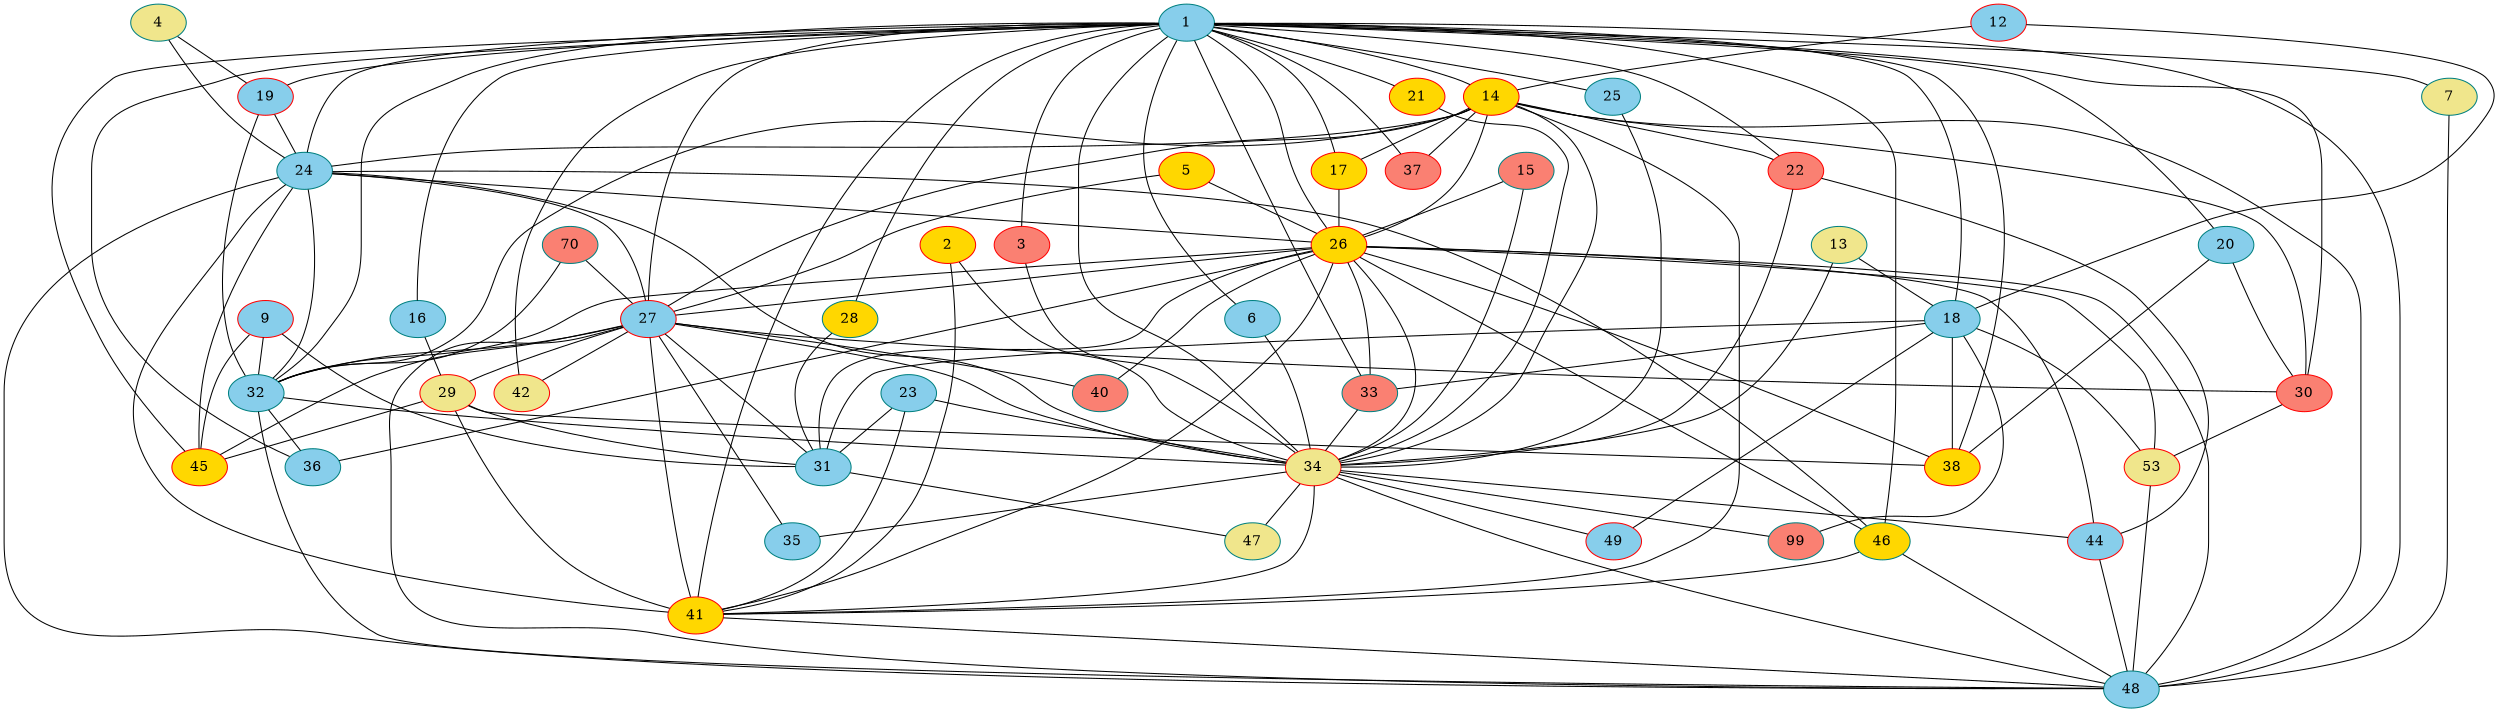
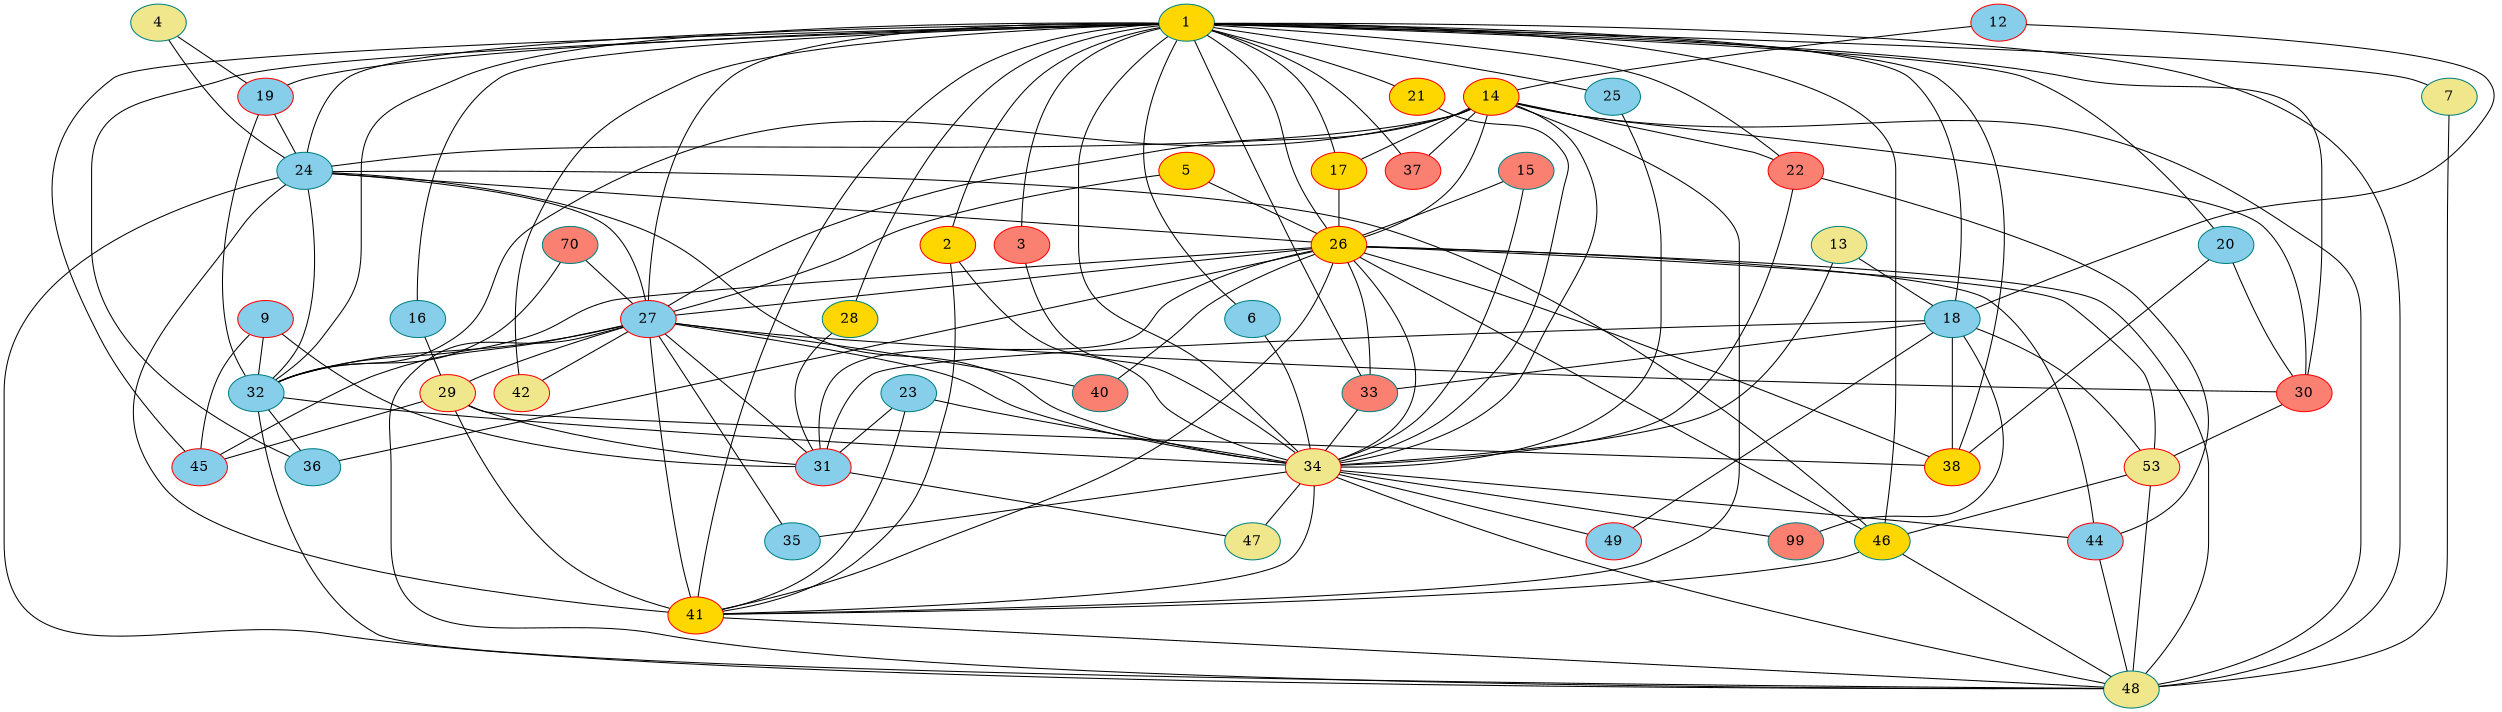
node "1": fillcolor skyblue -> gold
edge "1" -- "14": now "1" -- "2"
edge "24" -- "45": removed
node "45": fillcolor gold -> skyblue
node "31": color teal -> red
edge "53" -- "46": added
node "48": fillcolor skyblue -> khaki
